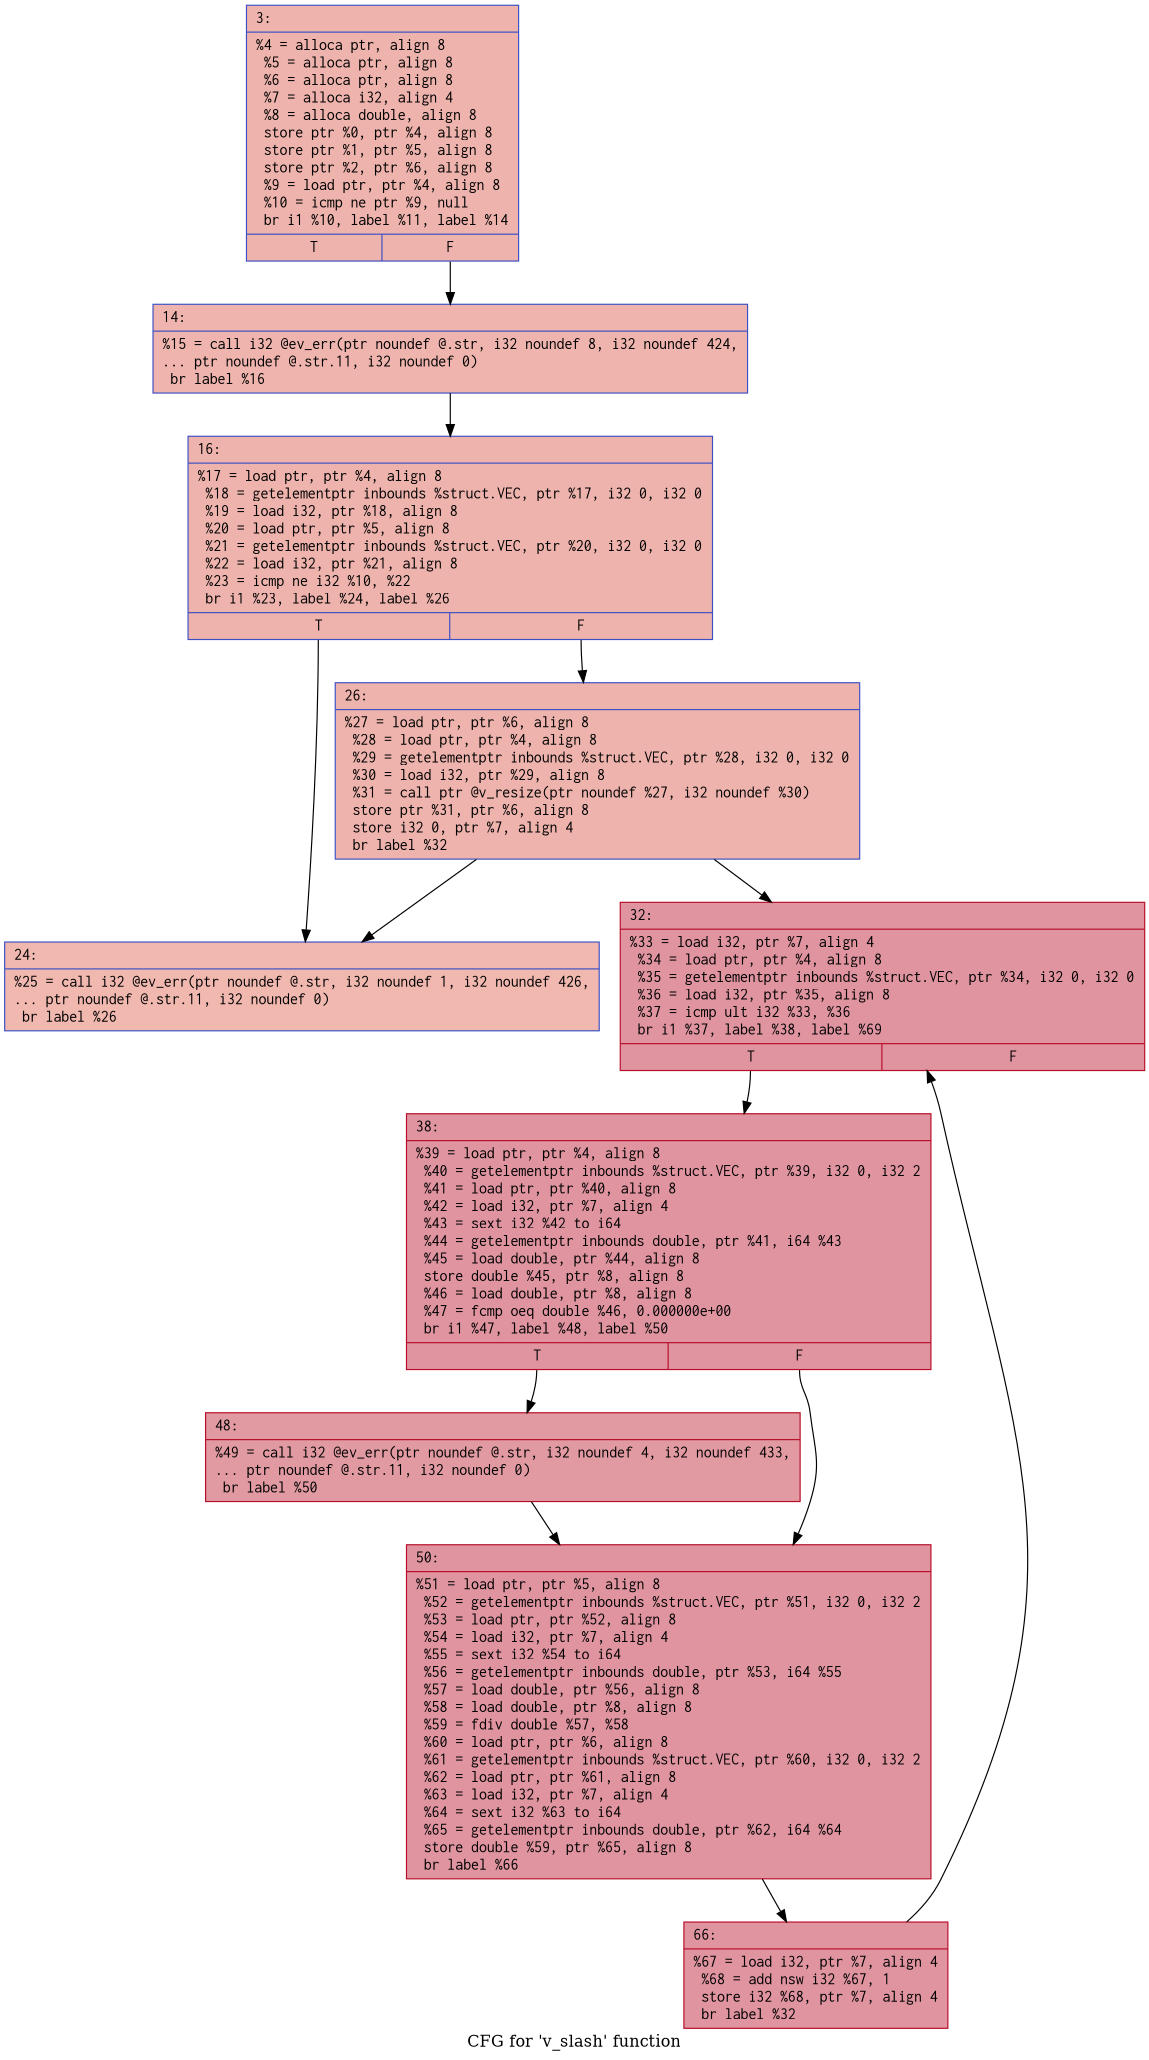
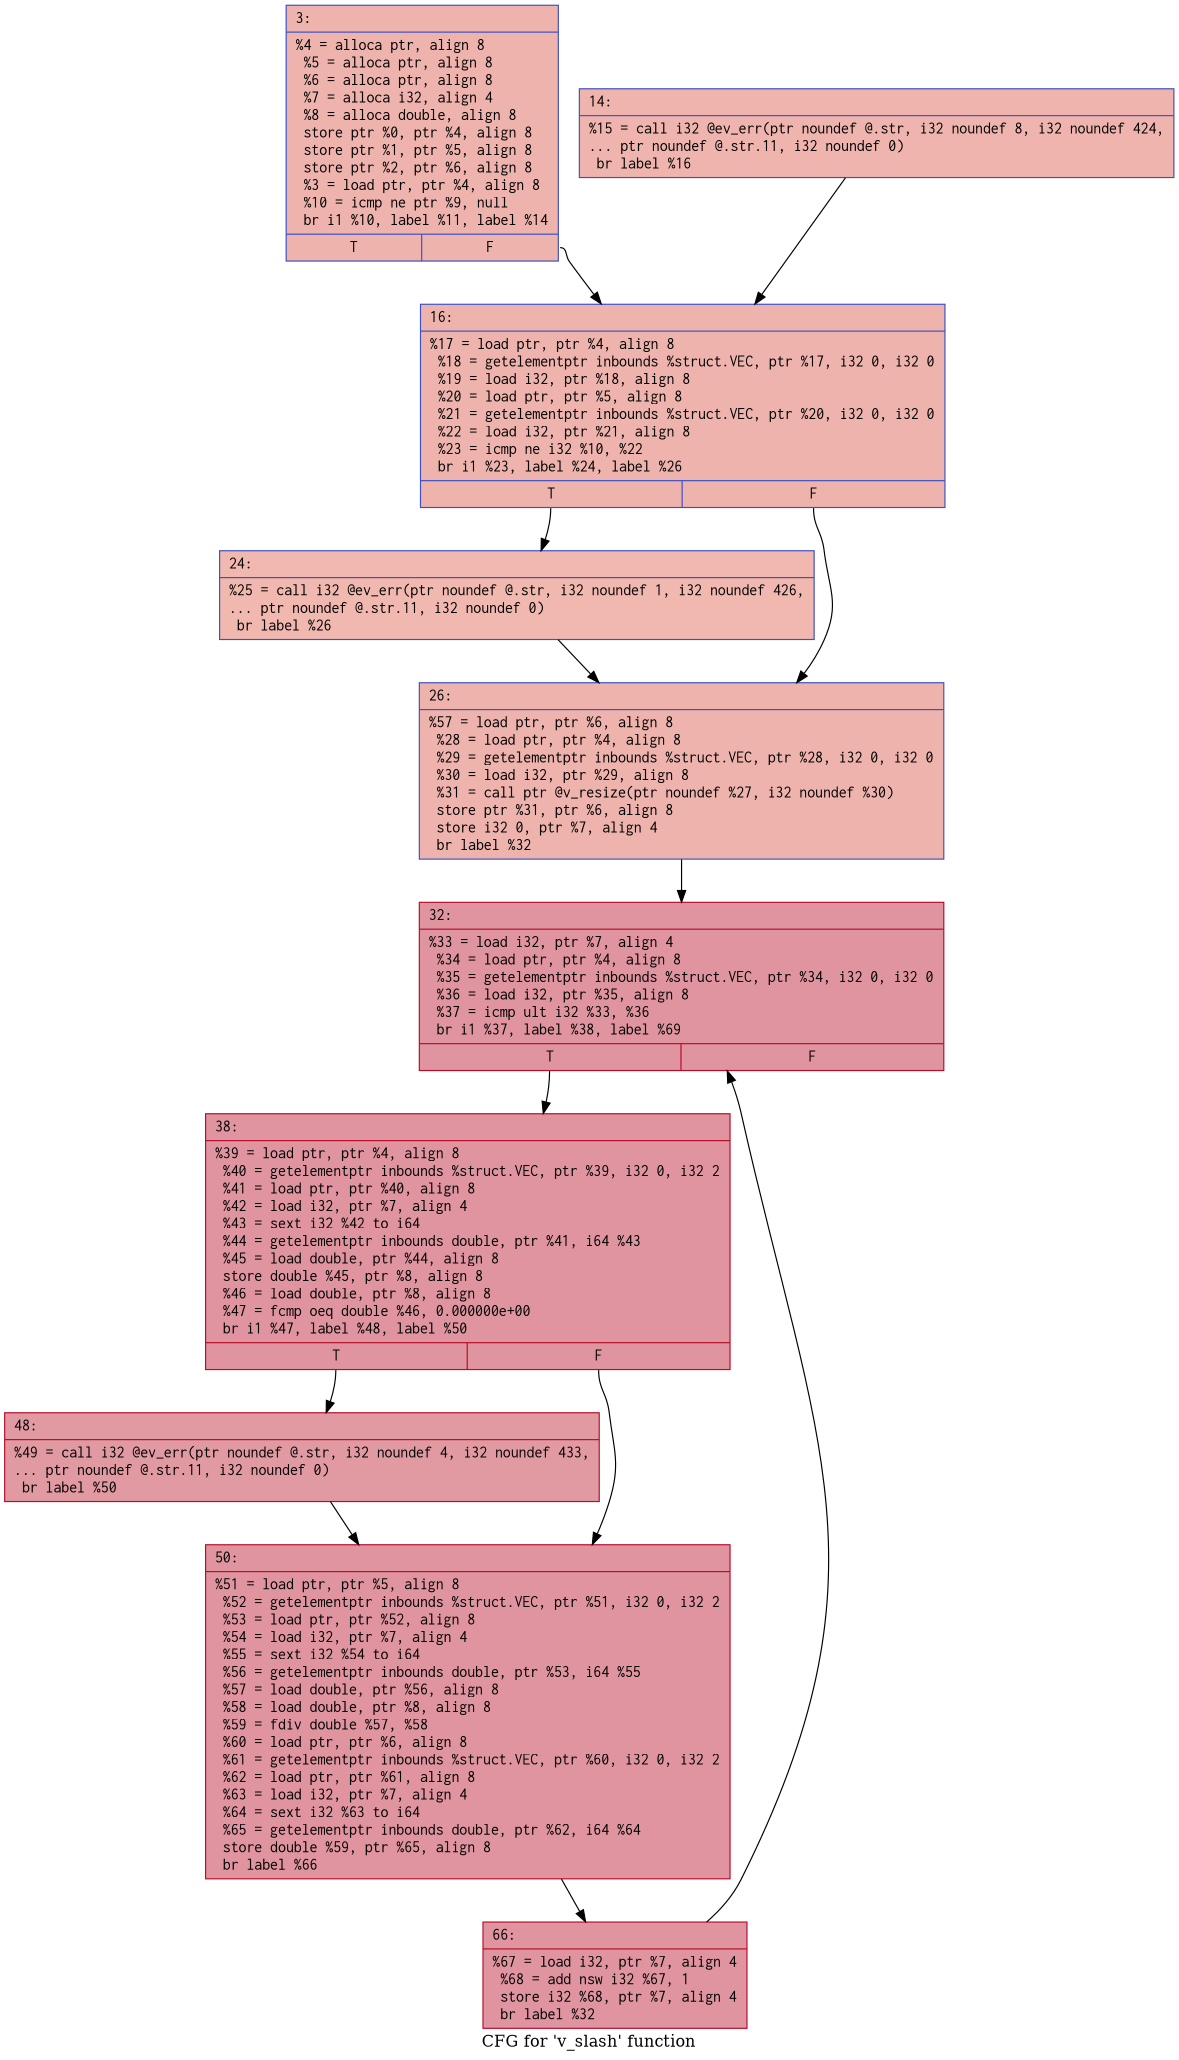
node "3:": text "%9 = load ptr, ptr %4, align 8" -> "%3 = load ptr, ptr %4, align 8"
edge "3:" -> "14:": now "3:" -> "16:"
node "26:": text "%27 = load ptr, ptr %6, align 8" -> "%57 = load ptr, ptr %6, align 8"
edge "26:" -> "24:": reversed
